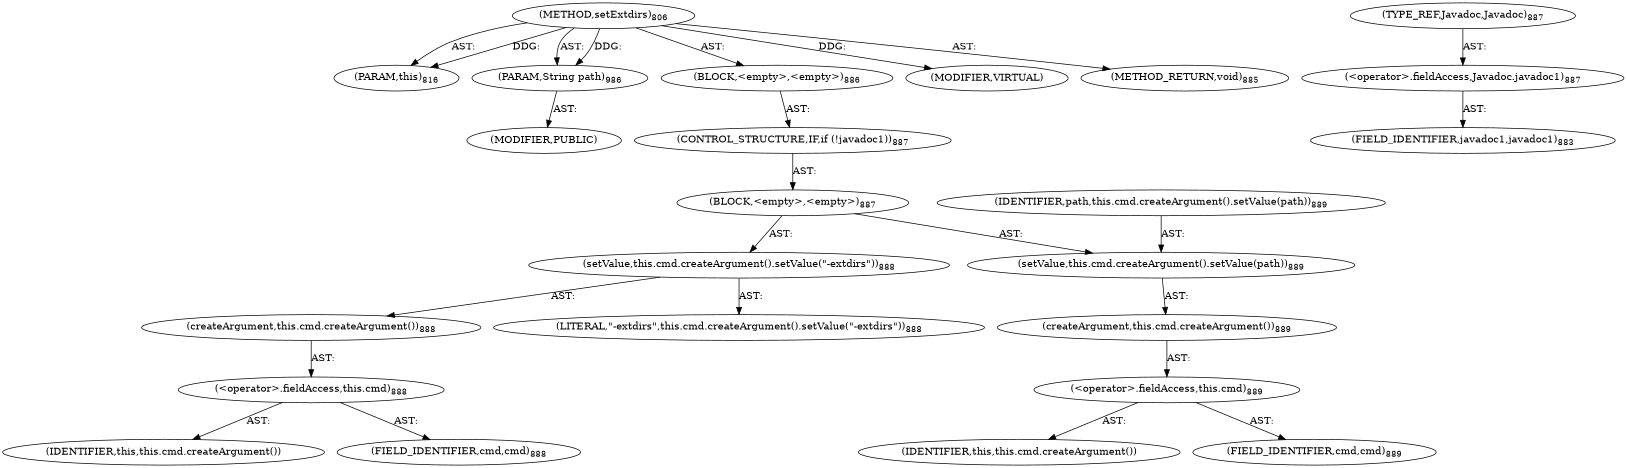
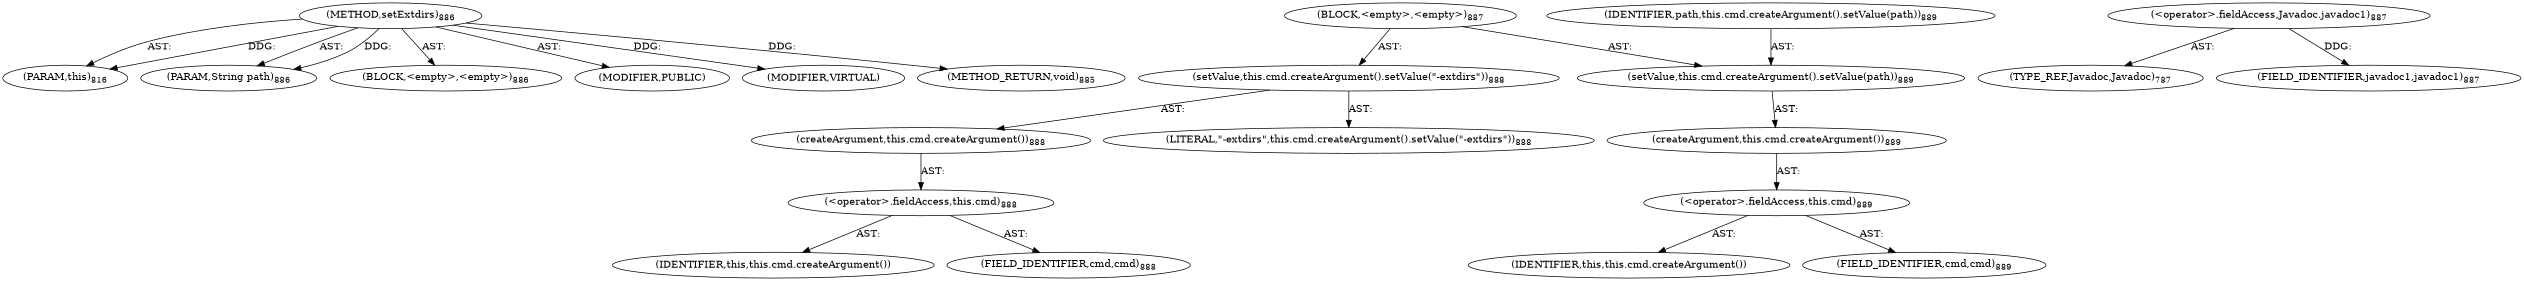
node "(METHOD,setExtdirs)": text "806" -> "886"
node "(TYPE_REF,Javadoc,Javadoc)": text "887" -> "787"
edge "(TYPE_REF,Javadoc,Javadoc)" -> "(<operator>.fieldAccess,Javadoc.javadoc1)": reversed
edge "(METHOD,setExtdirs)" -> "(METHOD_RETURN,void)": label "AST: " -> "DDG: "
node "(PARAM,String path)": text "986" -> "886"
edge "(PARAM,String path)" -> "(MODIFIER,PUBLIC)": now "(METHOD,setExtdirs)" -> "(MODIFIER,PUBLIC)"
edge "(<operator>.fieldAccess,Javadoc.javadoc1)" -> "(FIELD_IDENTIFIER,javadoc1,javadoc1)": label "AST: " -> "DDG: "
node "(FIELD_IDENTIFIER,javadoc1,javadoc1)": text "883" -> "887"
node "(CONTROL_STRUCTURE,IF,if (!javadoc1))": removed
